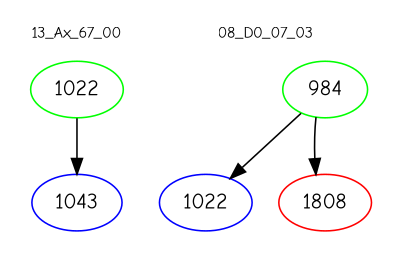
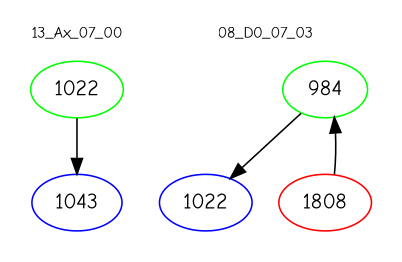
cluster "13_Ax_67_00": label "13_Ax_67_00" -> "13_Ax_07_00"
edge "984" -> "1808": reversed
